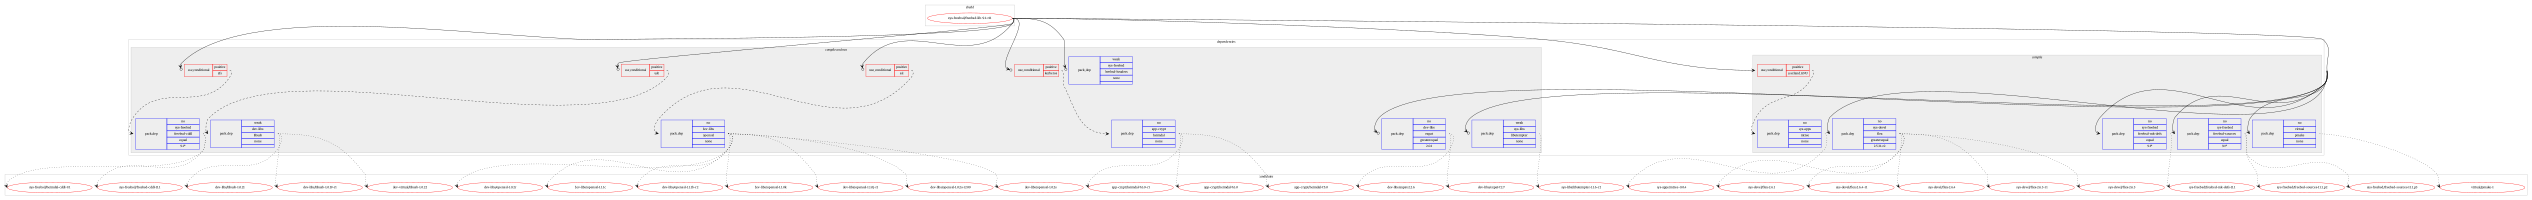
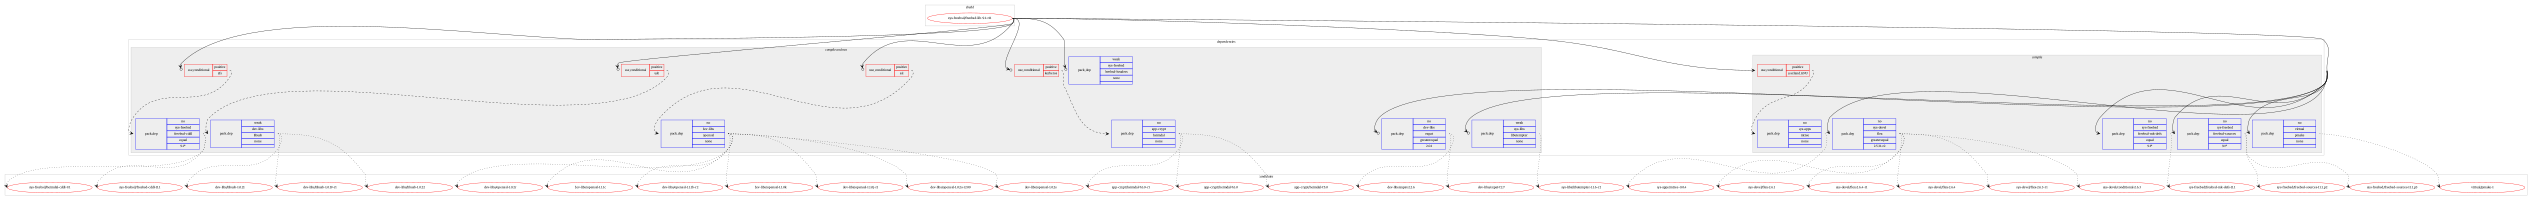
node "dev-virtual/libusb-1.0.22": label "dev-virtual/libusb-1.0.22" -> "dev-libs/libusb-1.0.22"
node "sys-devel/flex-2.6.3": label "sys-devel/flex-2.6.3" -> "sys-devel/conditional-2.6.3"
